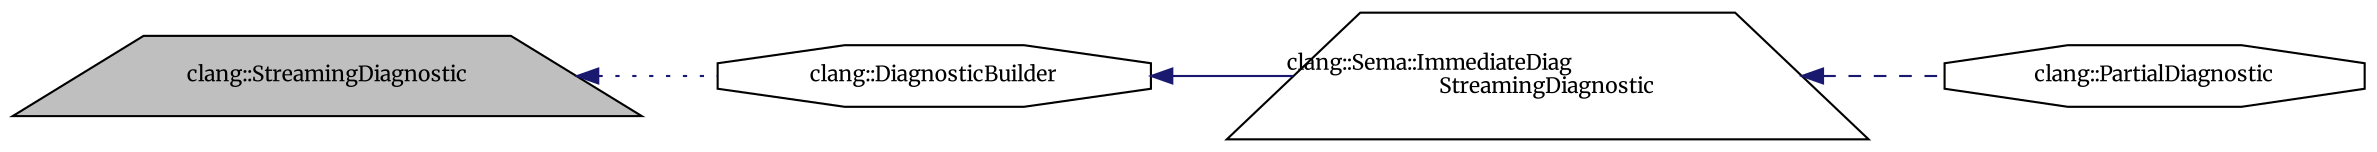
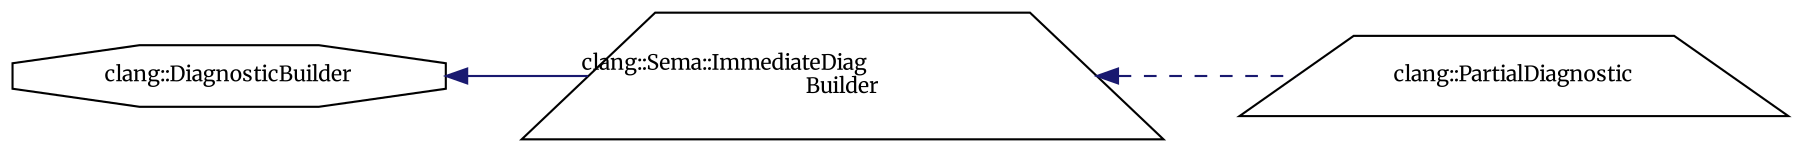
node "clang::StreamingDiagnostic": removed
node "clang::Sema::ImmediateDiag StreamingDiagnostic": label "clang::Sema::ImmediateDiag StreamingDiagnostic" -> "clang::Sema::ImmediateDiag Builder"
node "clang::PartialDiagnostic": shape octagon -> trapezium
